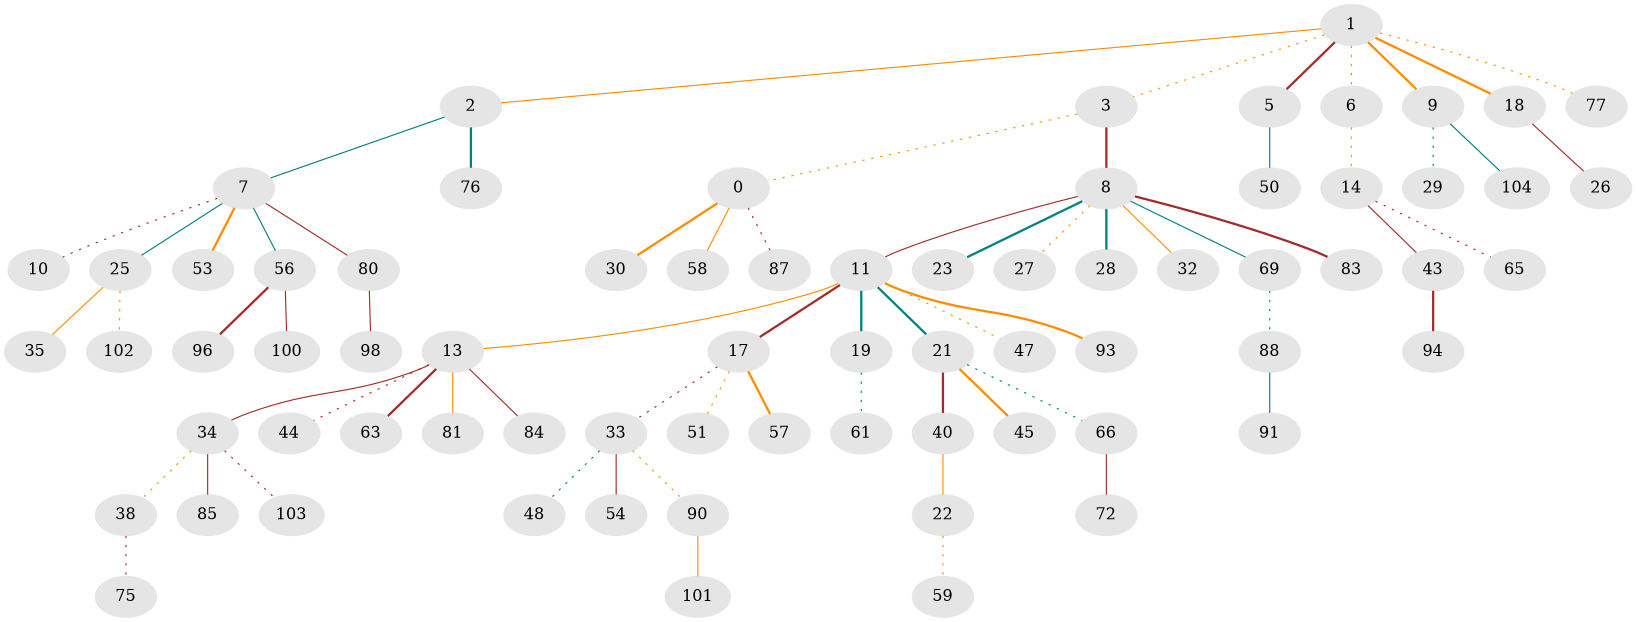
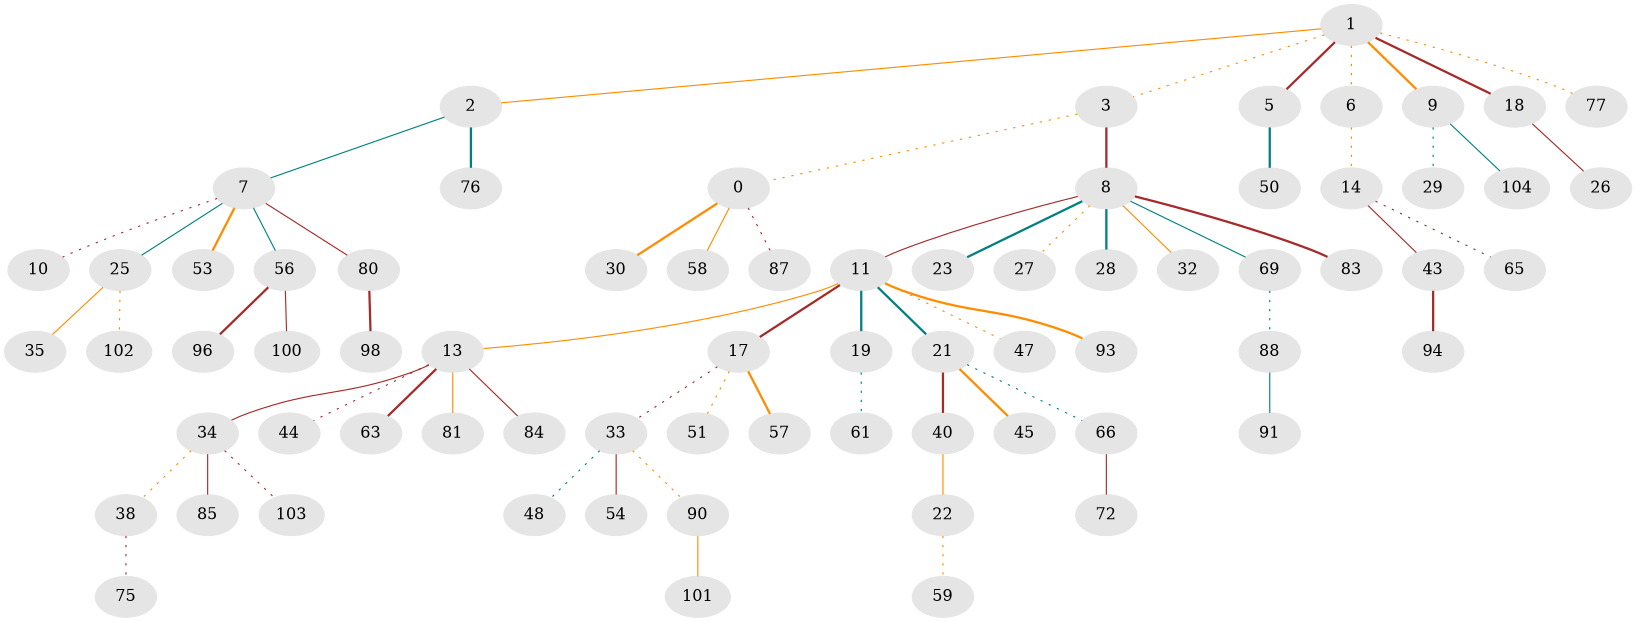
edge "1" -- "18": color darkorange -> brown
edge "5" -- "50": style solid -> bold
edge "80" -- "98": style solid -> bold
